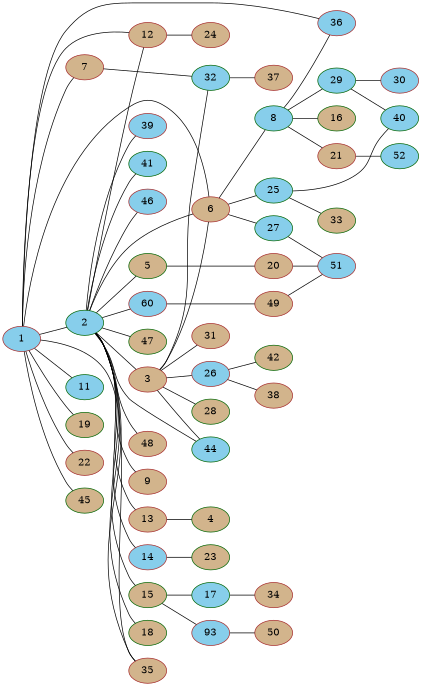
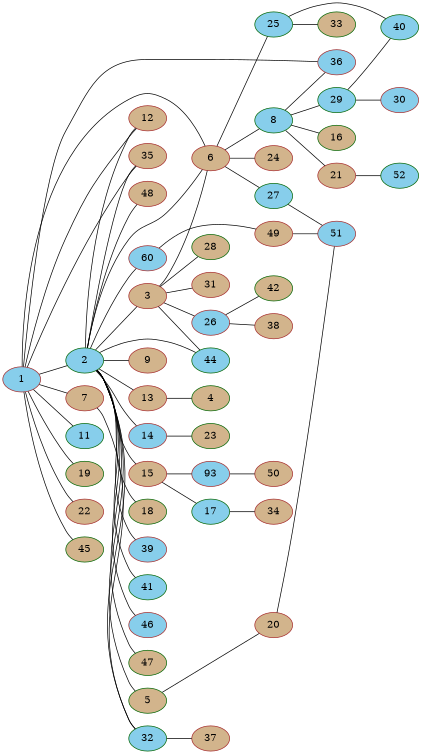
edge "12" -- "24": now "6" -- "24"
edge "32" -- "3": now "32" -- "2"
node "15": color darkgreen -> brown
